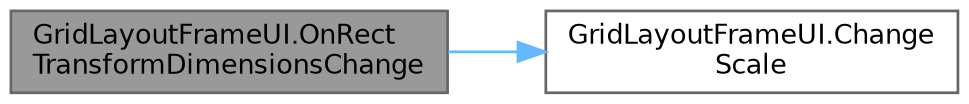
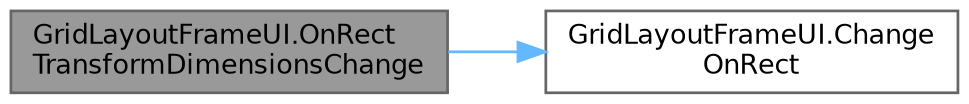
node "GridLayoutFrameUI.Change Scale": label "GridLayoutFrameUI.Change Scale" -> "GridLayoutFrameUI.Change OnRect"
